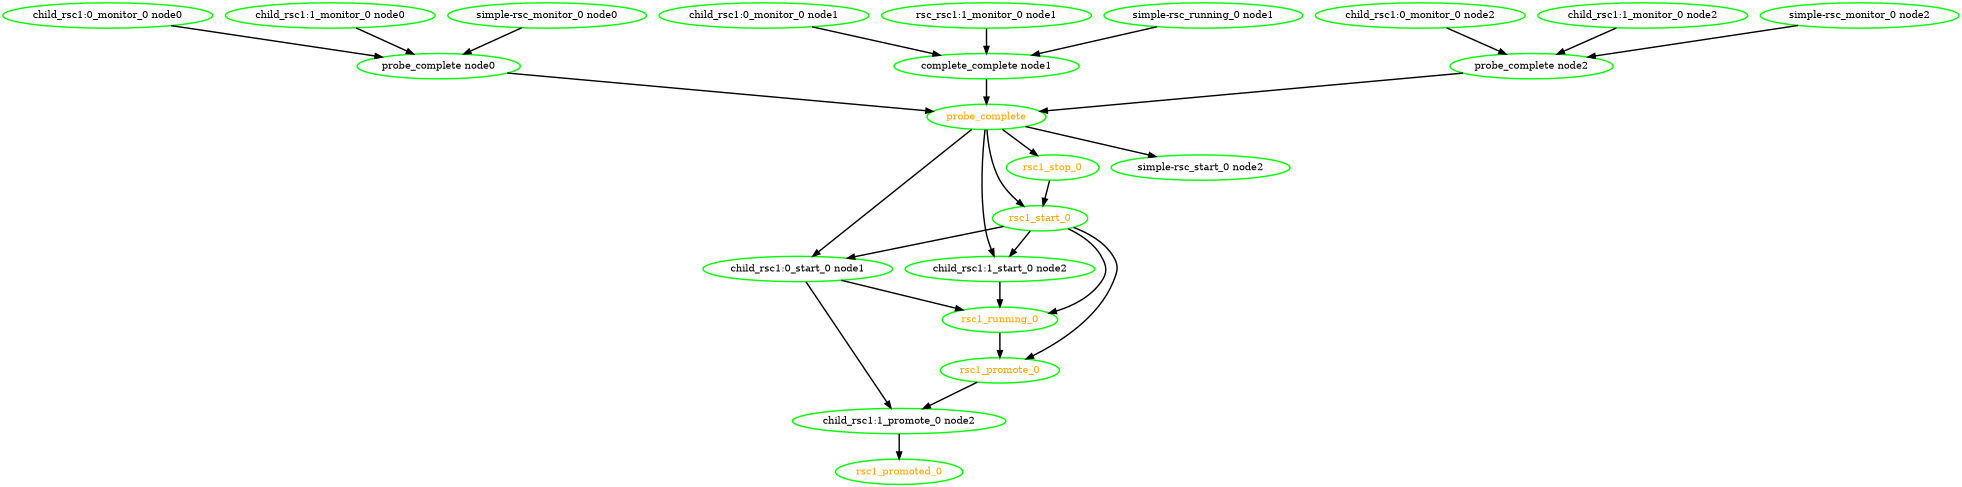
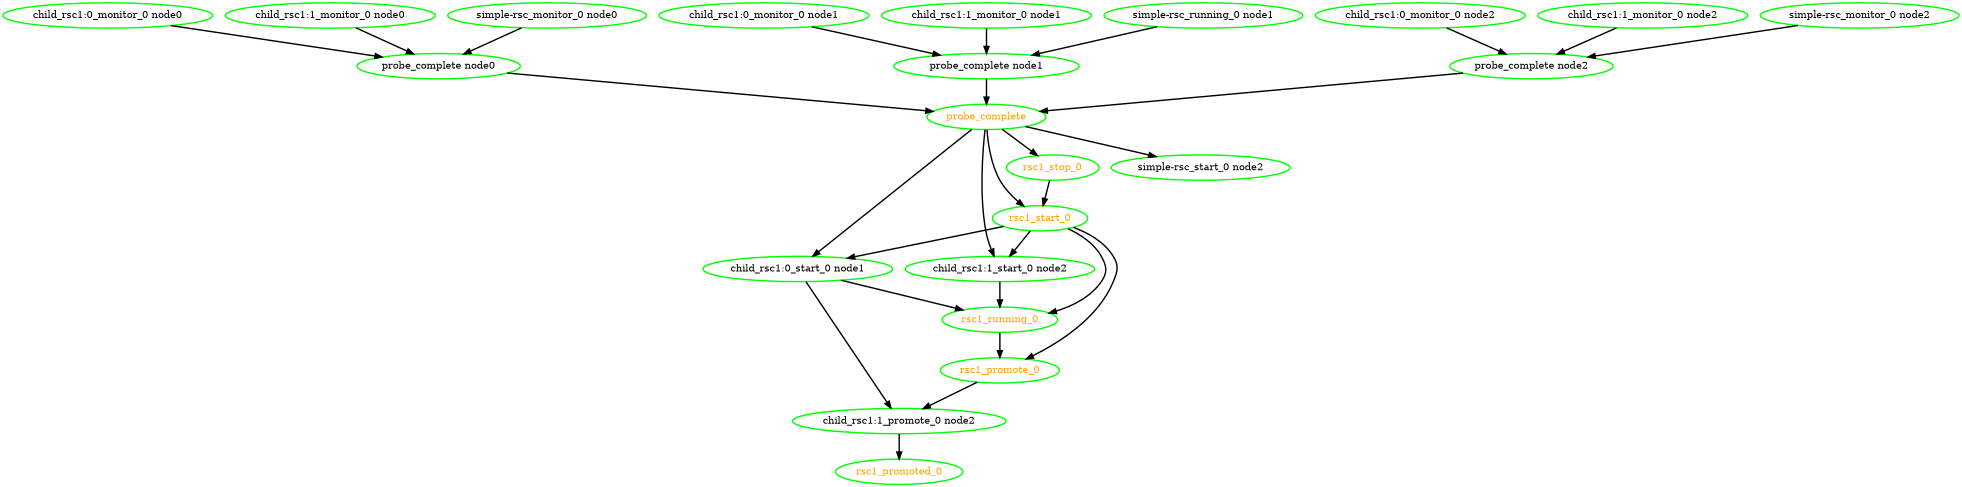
node "rsc_rsc1:1_monitor_0 node1": label "rsc_rsc1:1_monitor_0 node1" -> "child_rsc1:1_monitor_0 node1"
node "complete_complete node1": label "complete_complete node1" -> "probe_complete node1"
